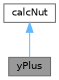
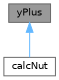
edge "yPlus" -> "calcNut": reversed
